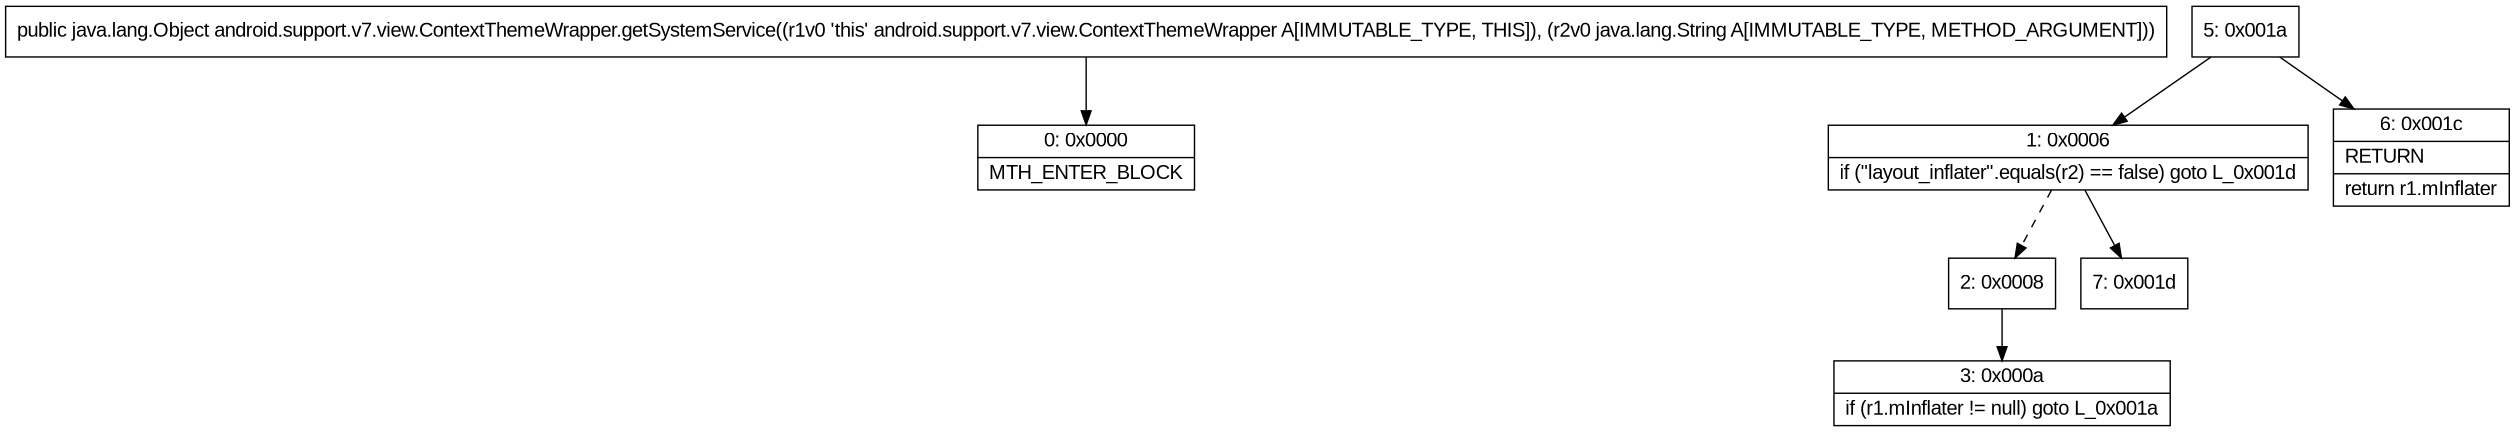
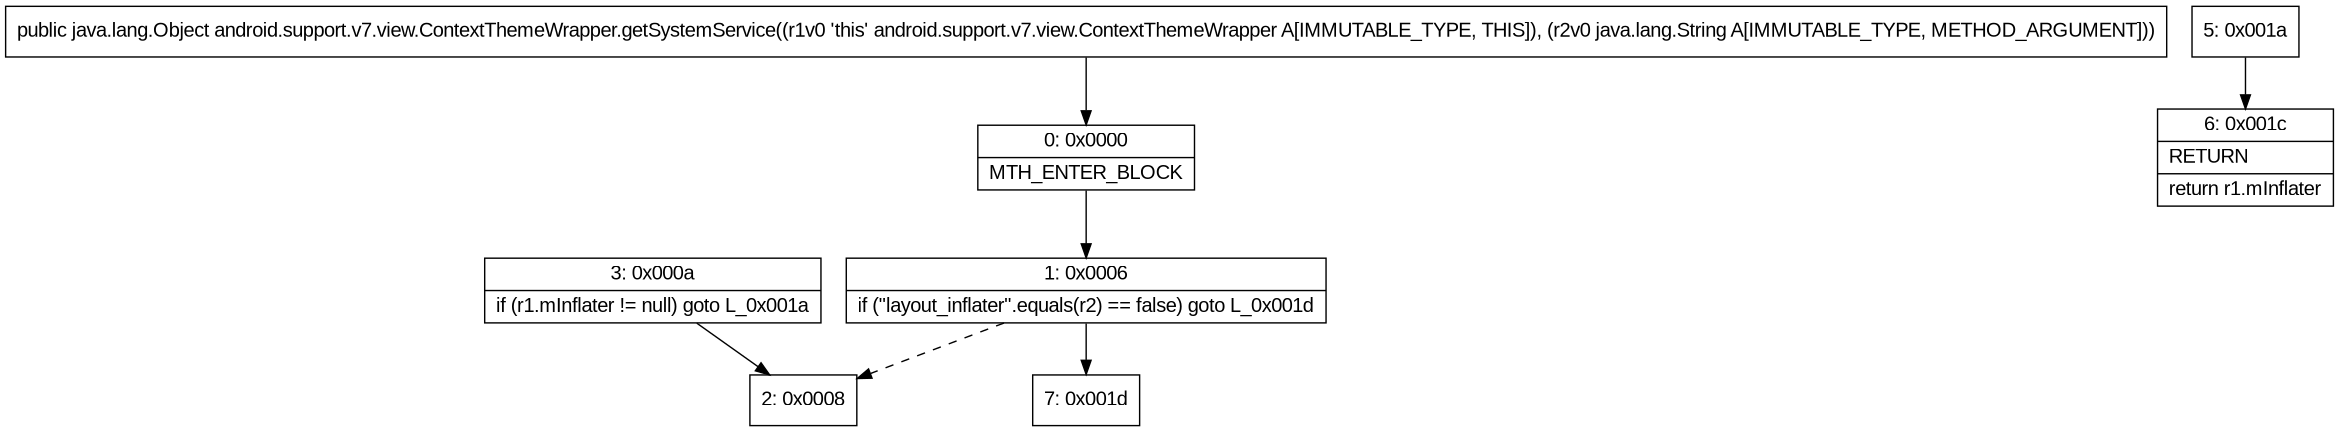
edge "5: 0x001a" -> "1: 0x0006": now "0: 0x0000" -> "1: 0x0006"
edge "2: 0x0008" -> "3: 0x000a": reversed
